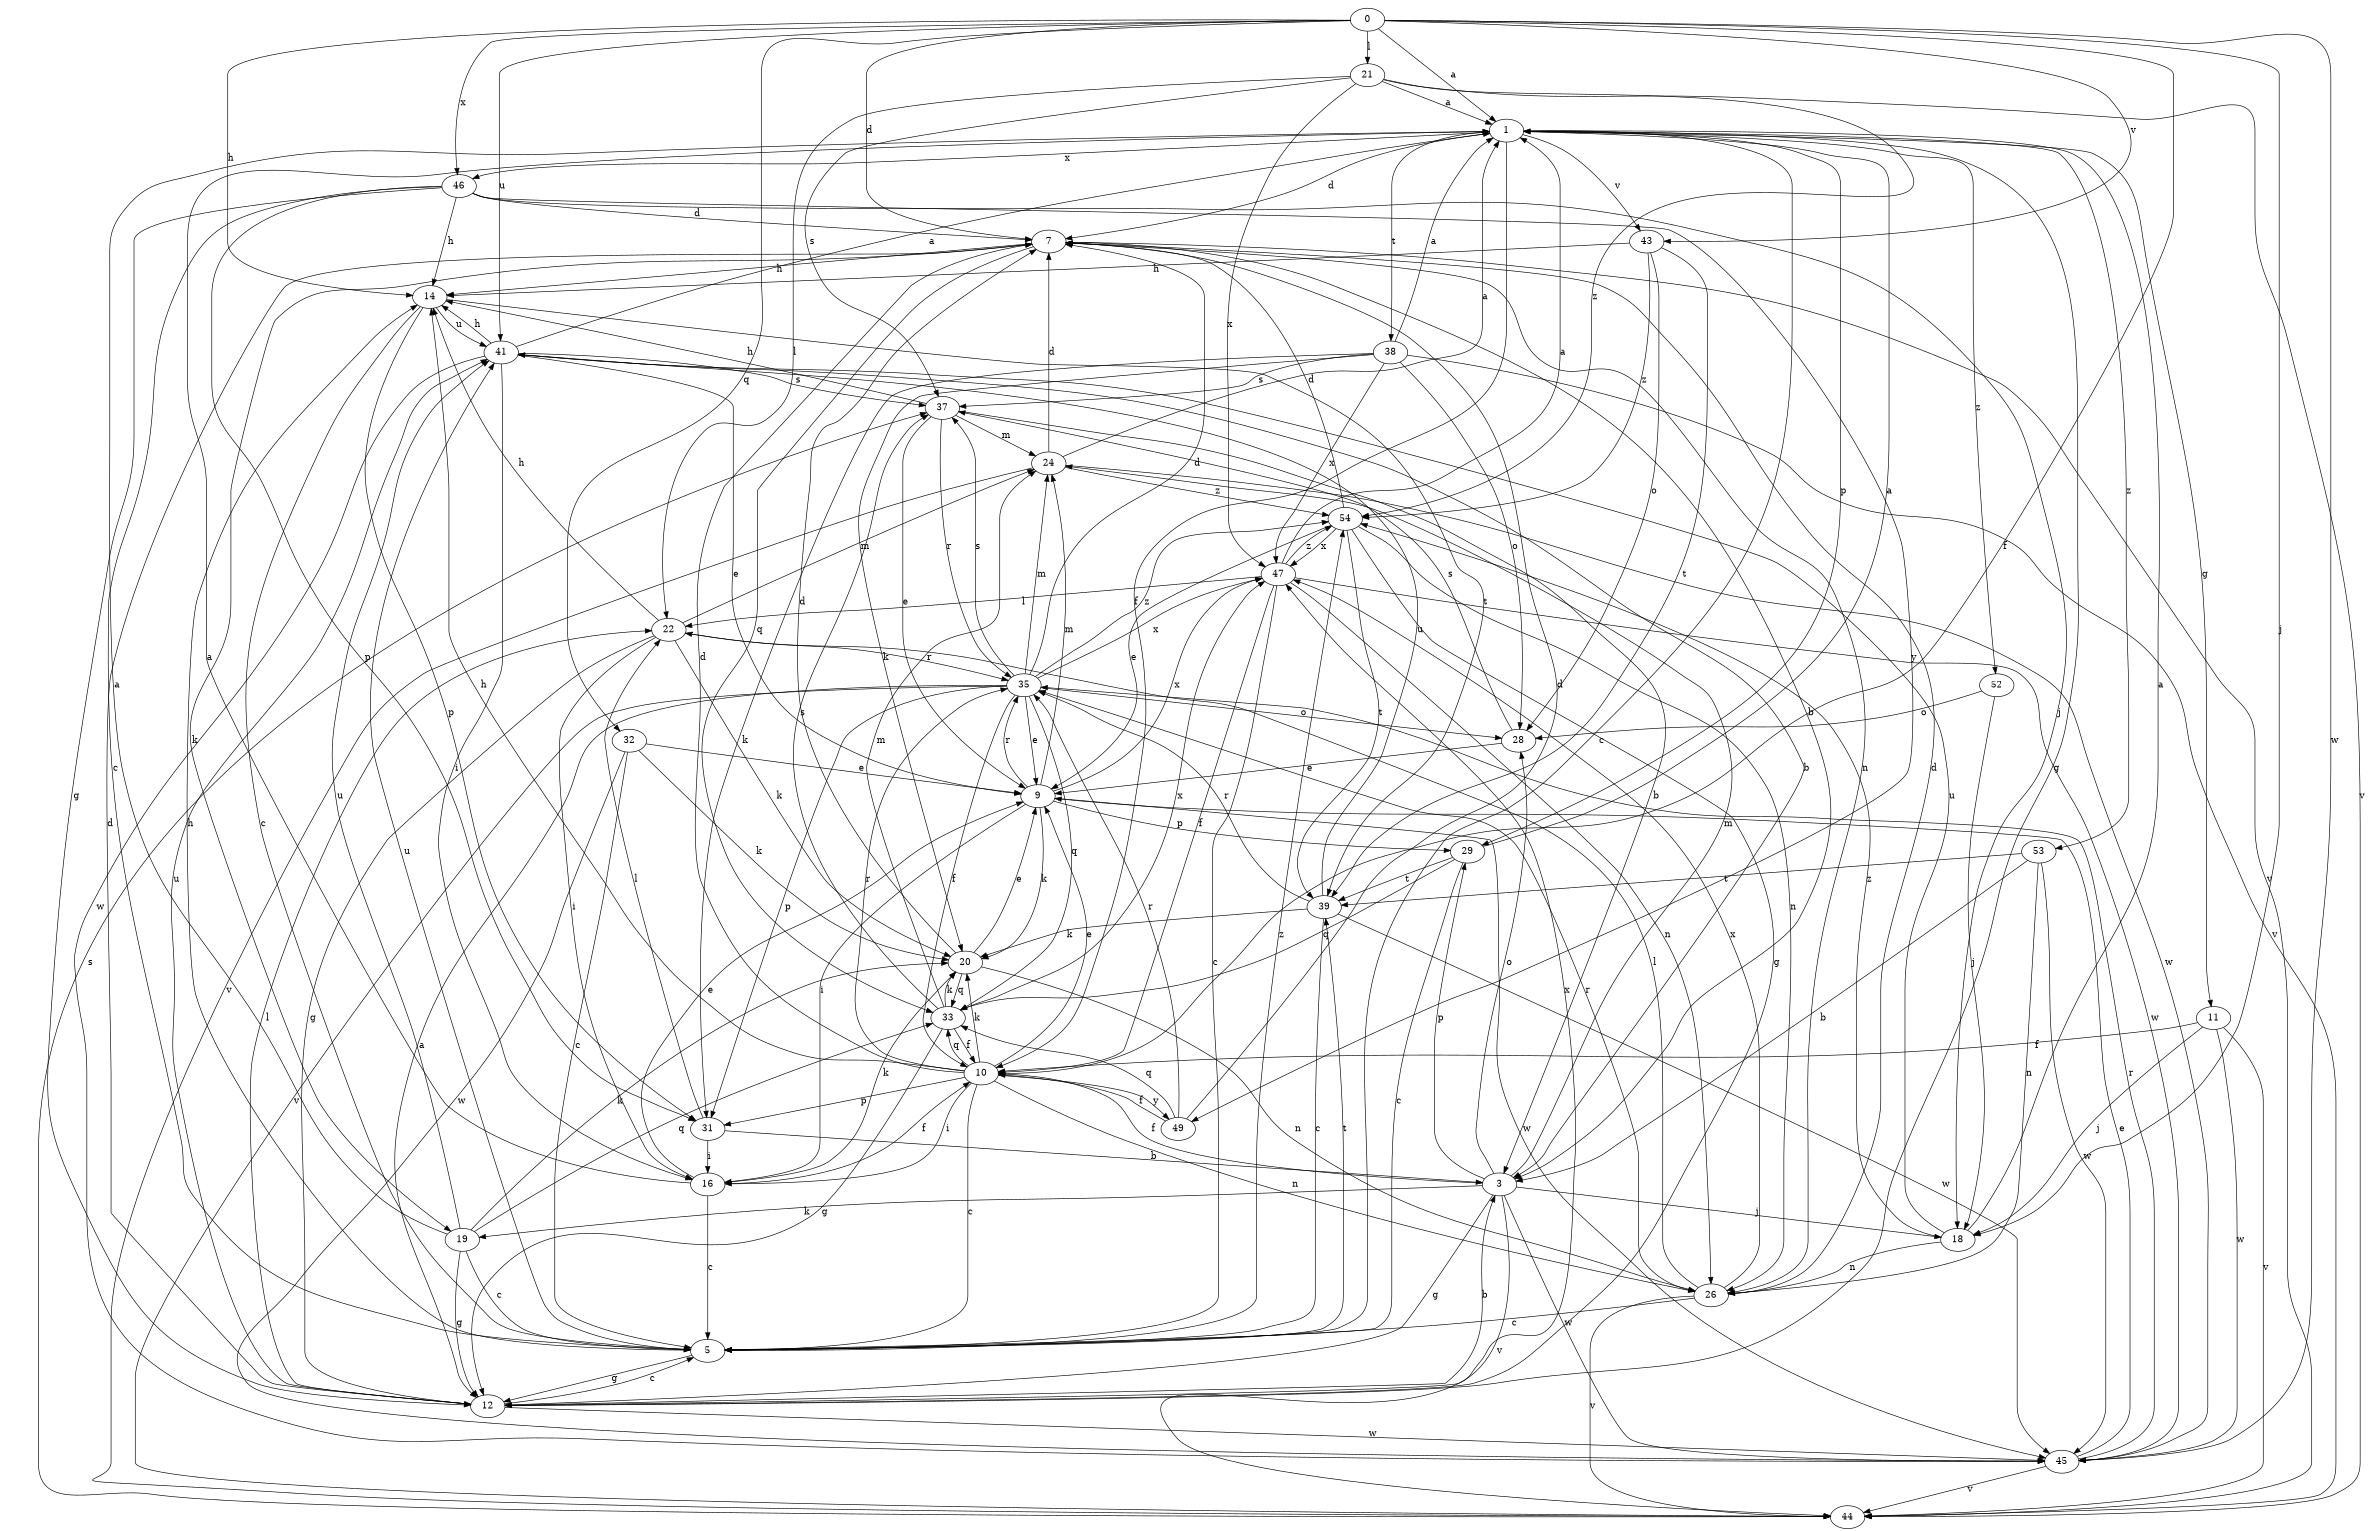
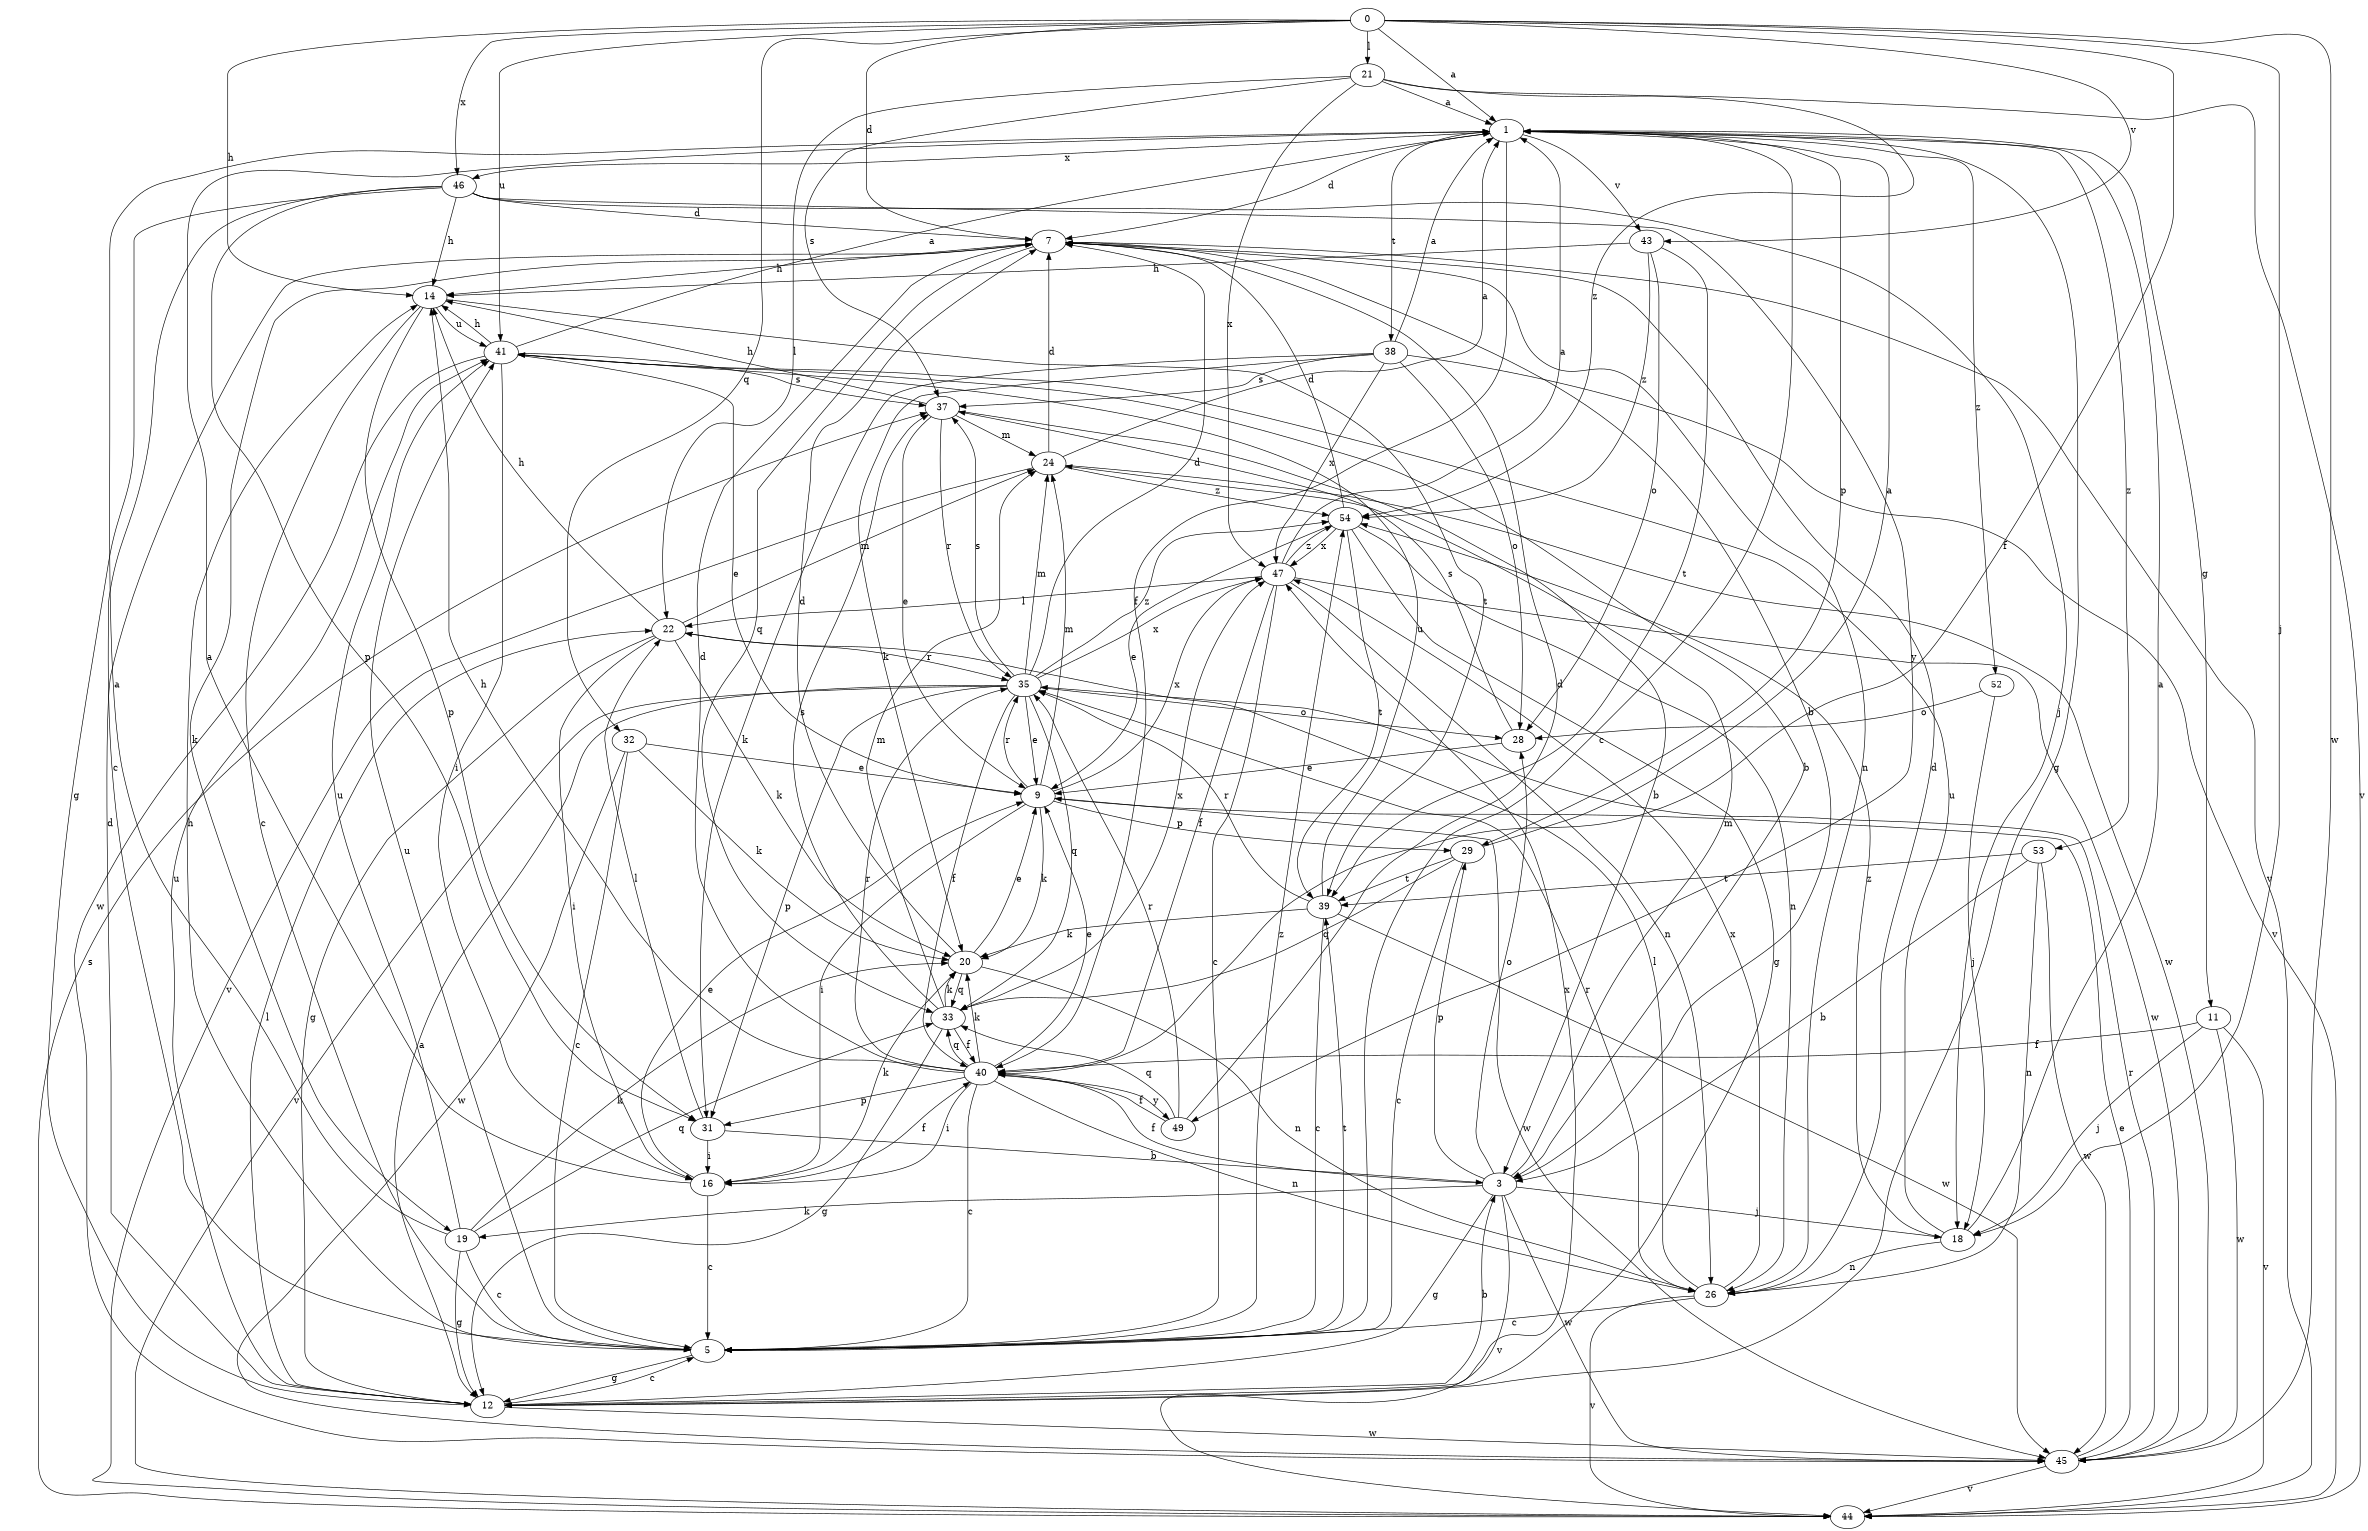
node "10": label "10" -> "40"
